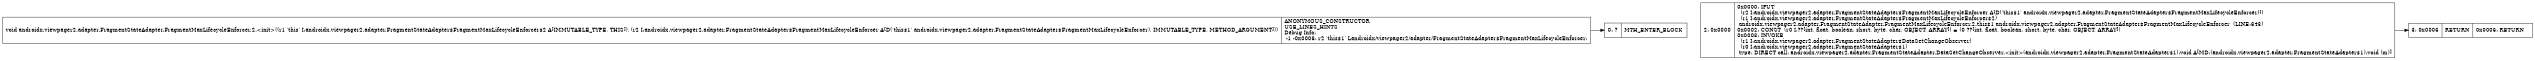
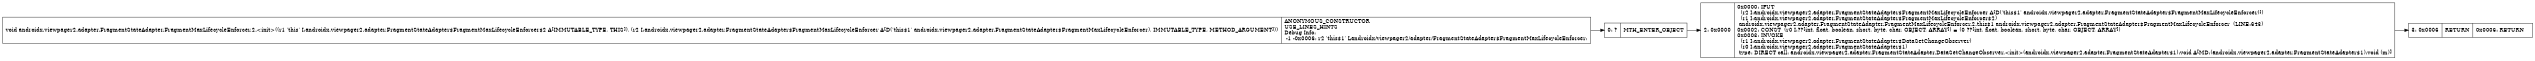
node "0: ?": text "MTH_ENTER_BLOCK" -> "MTH_ENTER_OBJECT"
edge "0: ?" -> "2: 0x0000": added
